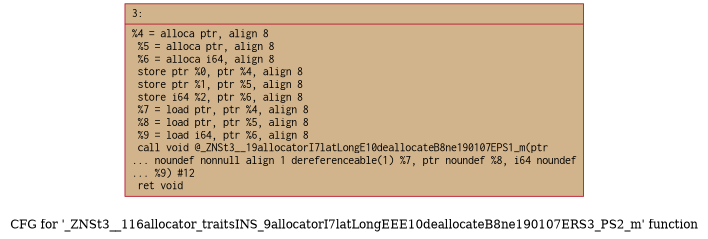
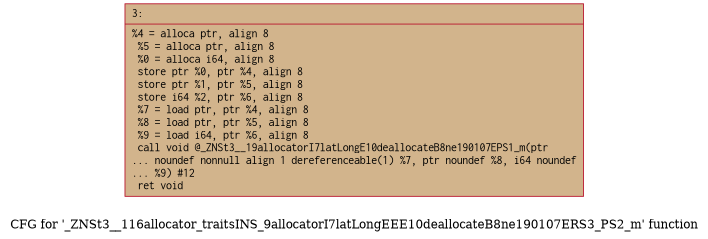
node "3:": text "%6 = alloca i64, align 8" -> "%0 = alloca i64, align 8"
